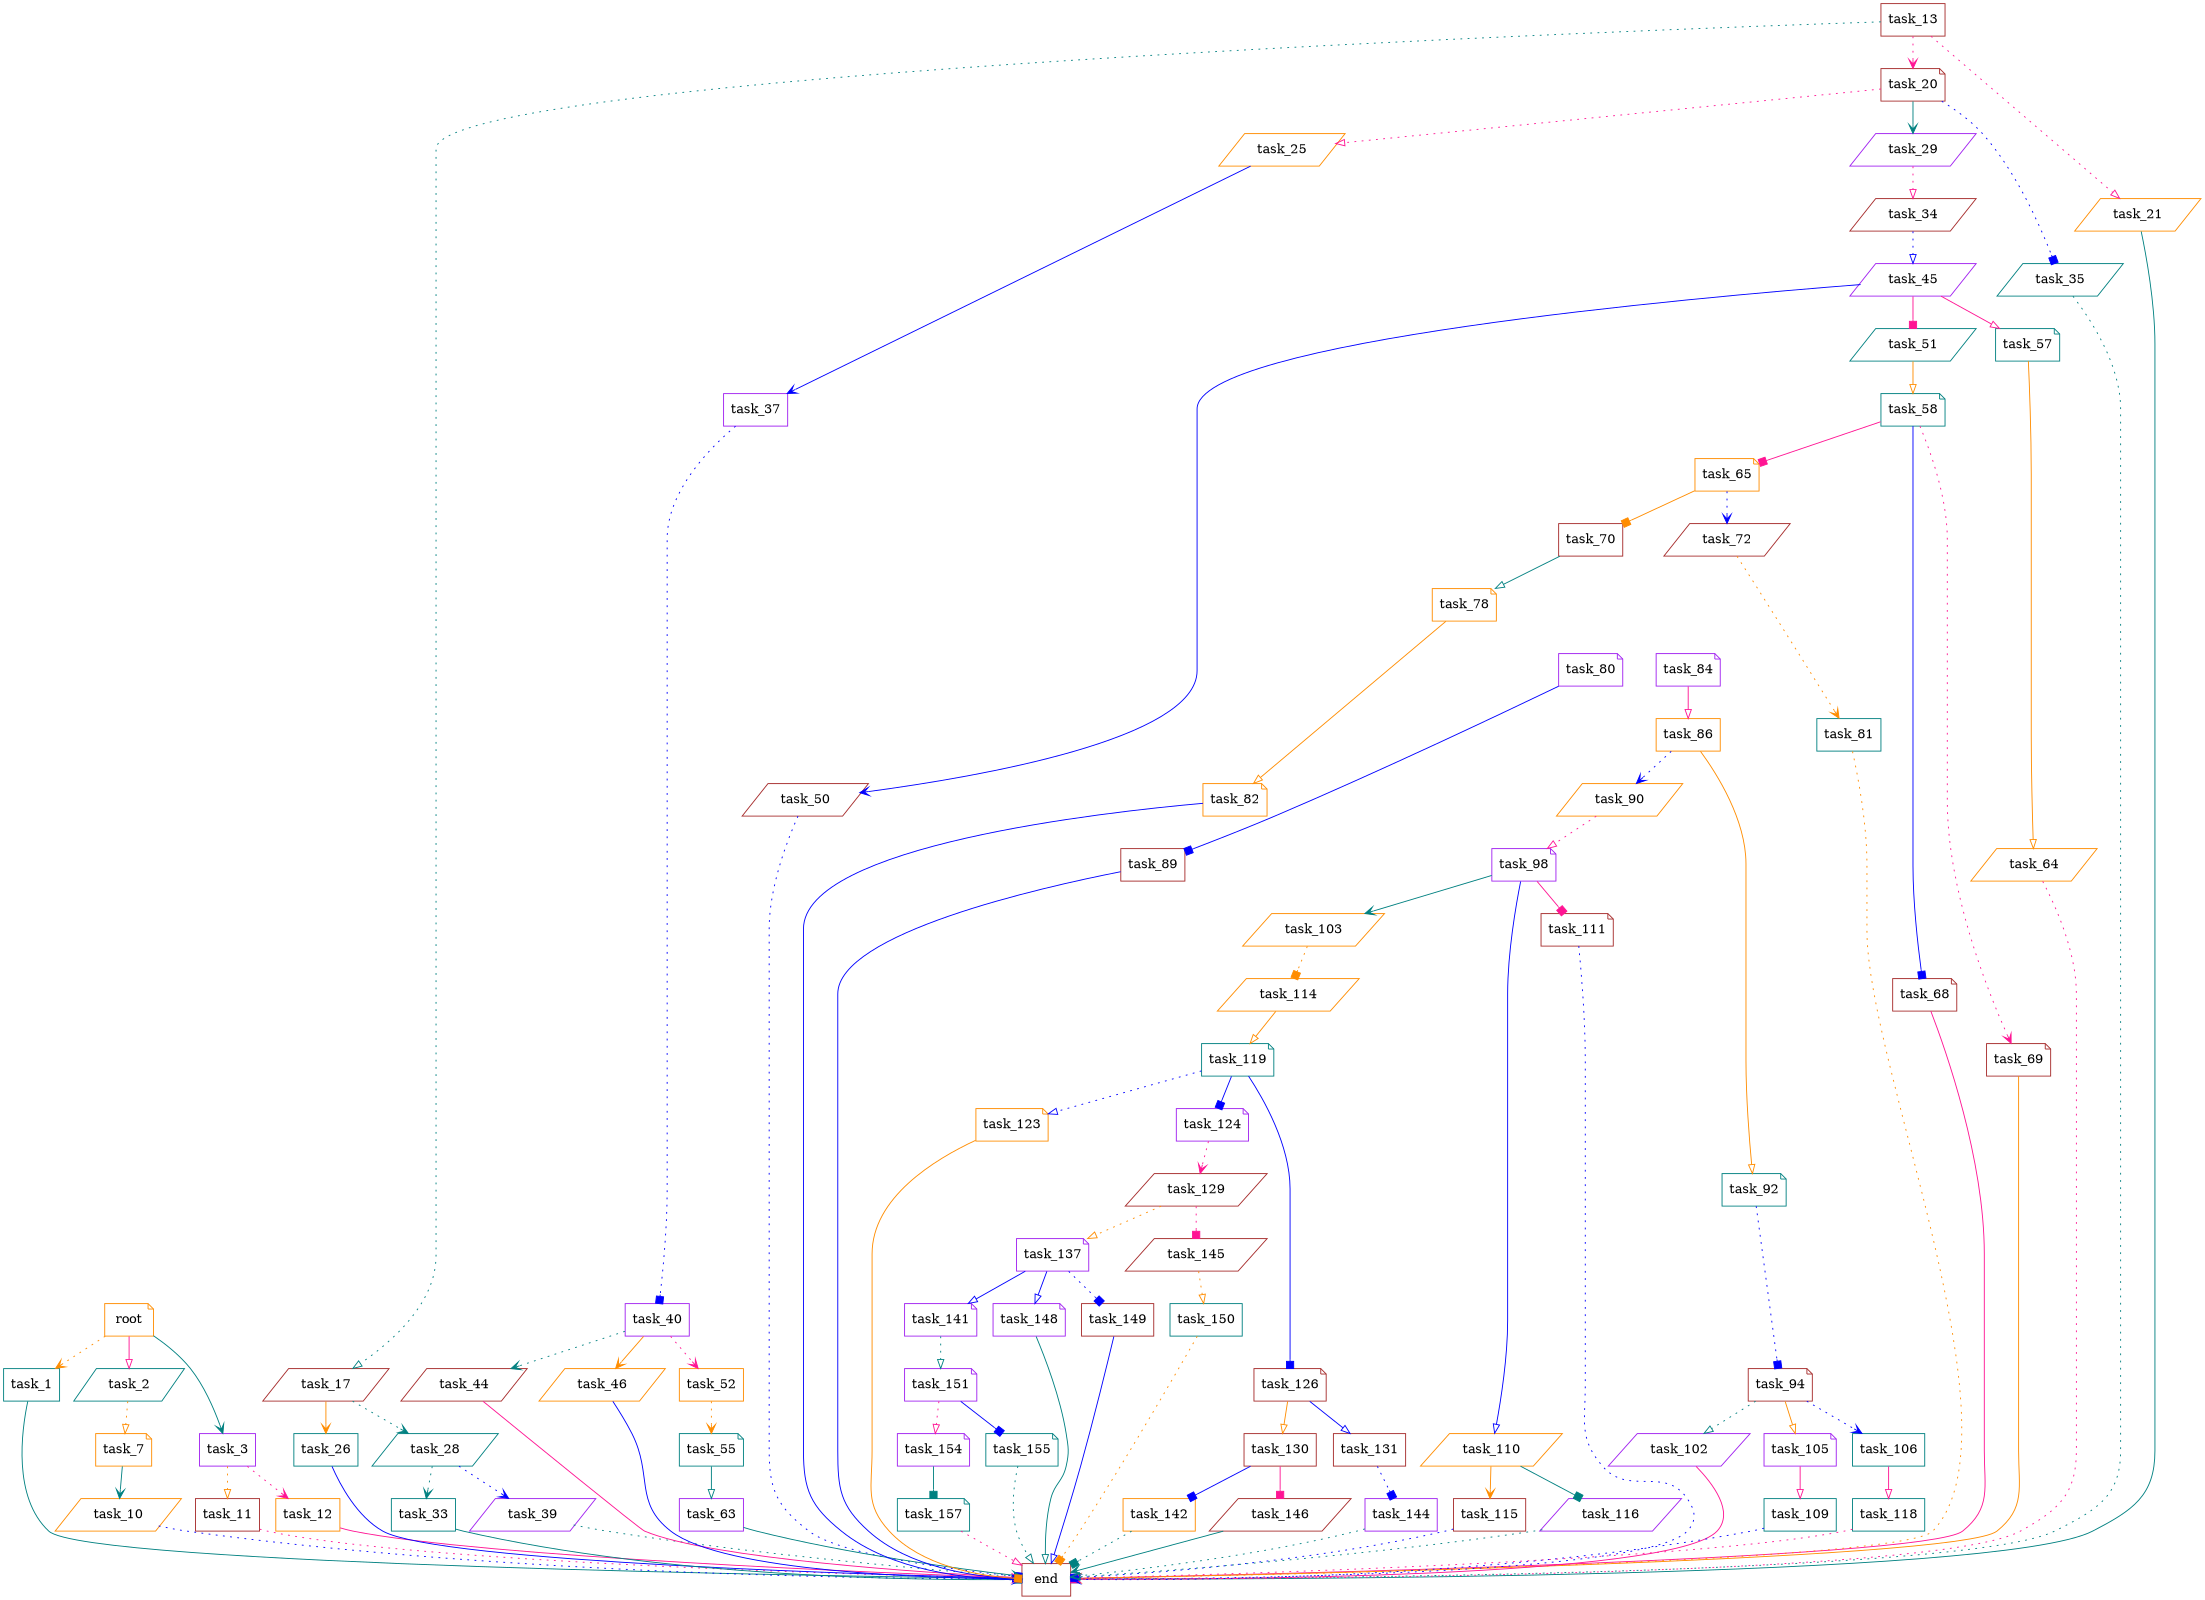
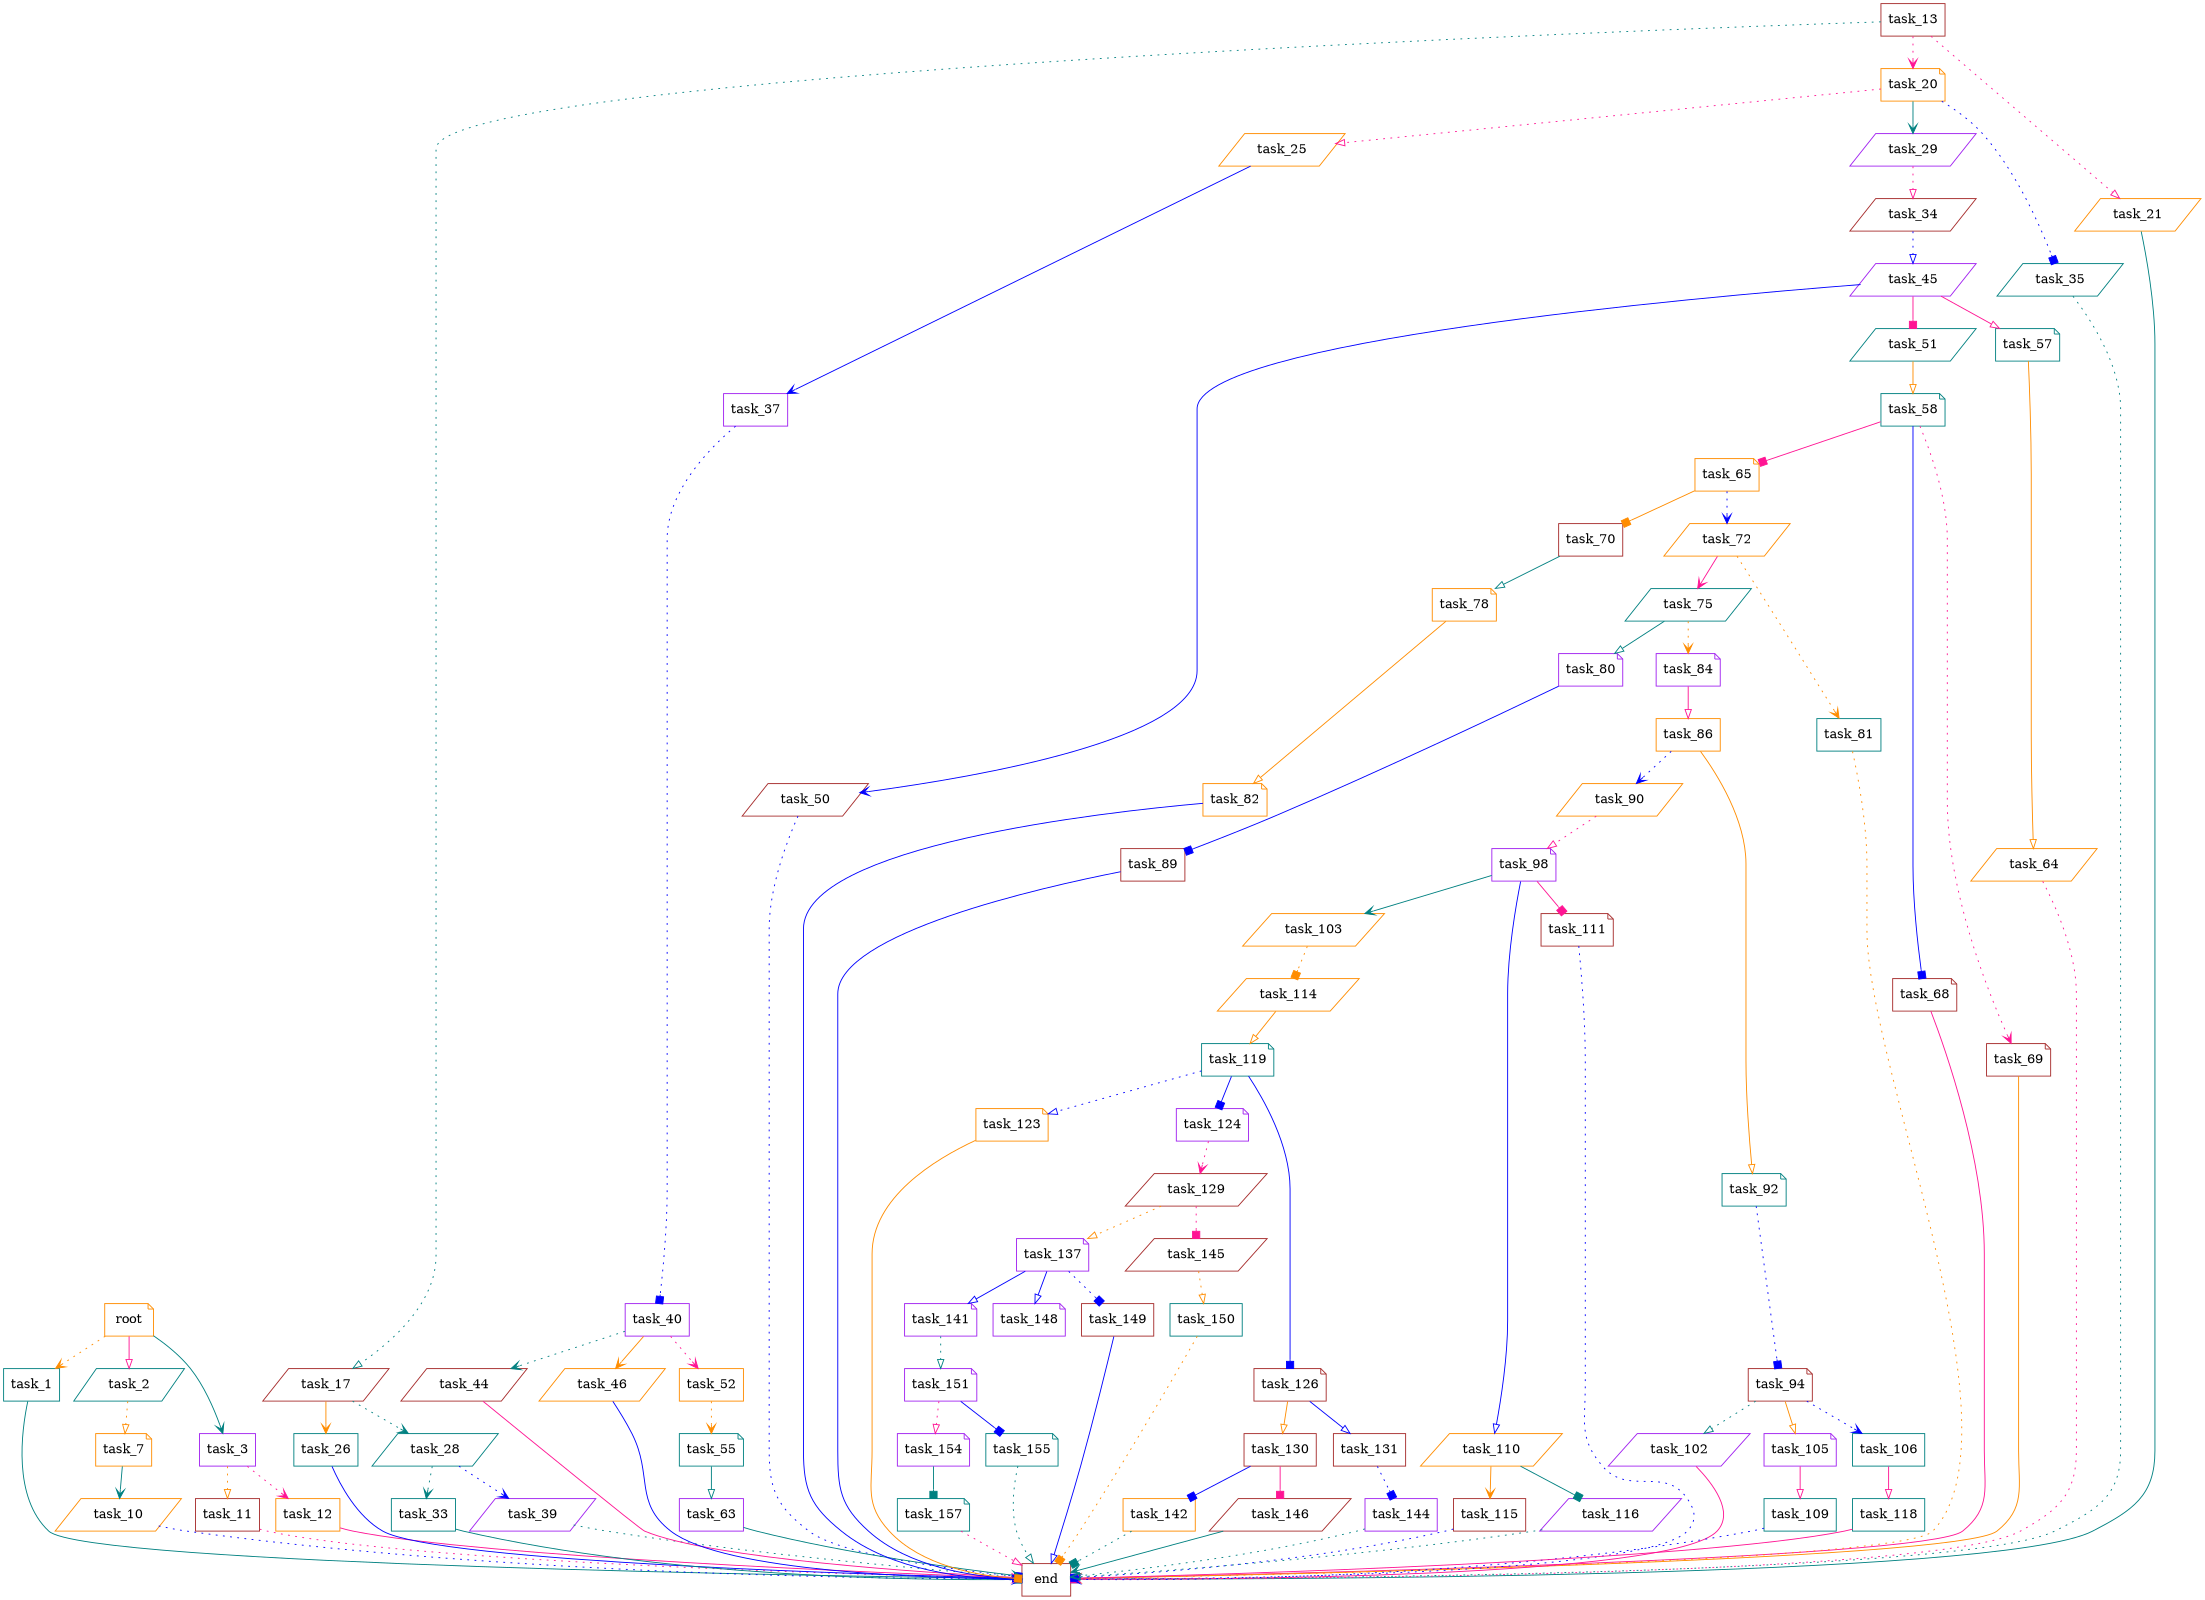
node "task_20": color brown -> darkorange
node "task_72": color brown -> darkorange
node "task_75": added
edge "task_148" -> "end": removed
edge "task_118" -> "end": style dotted -> solid
